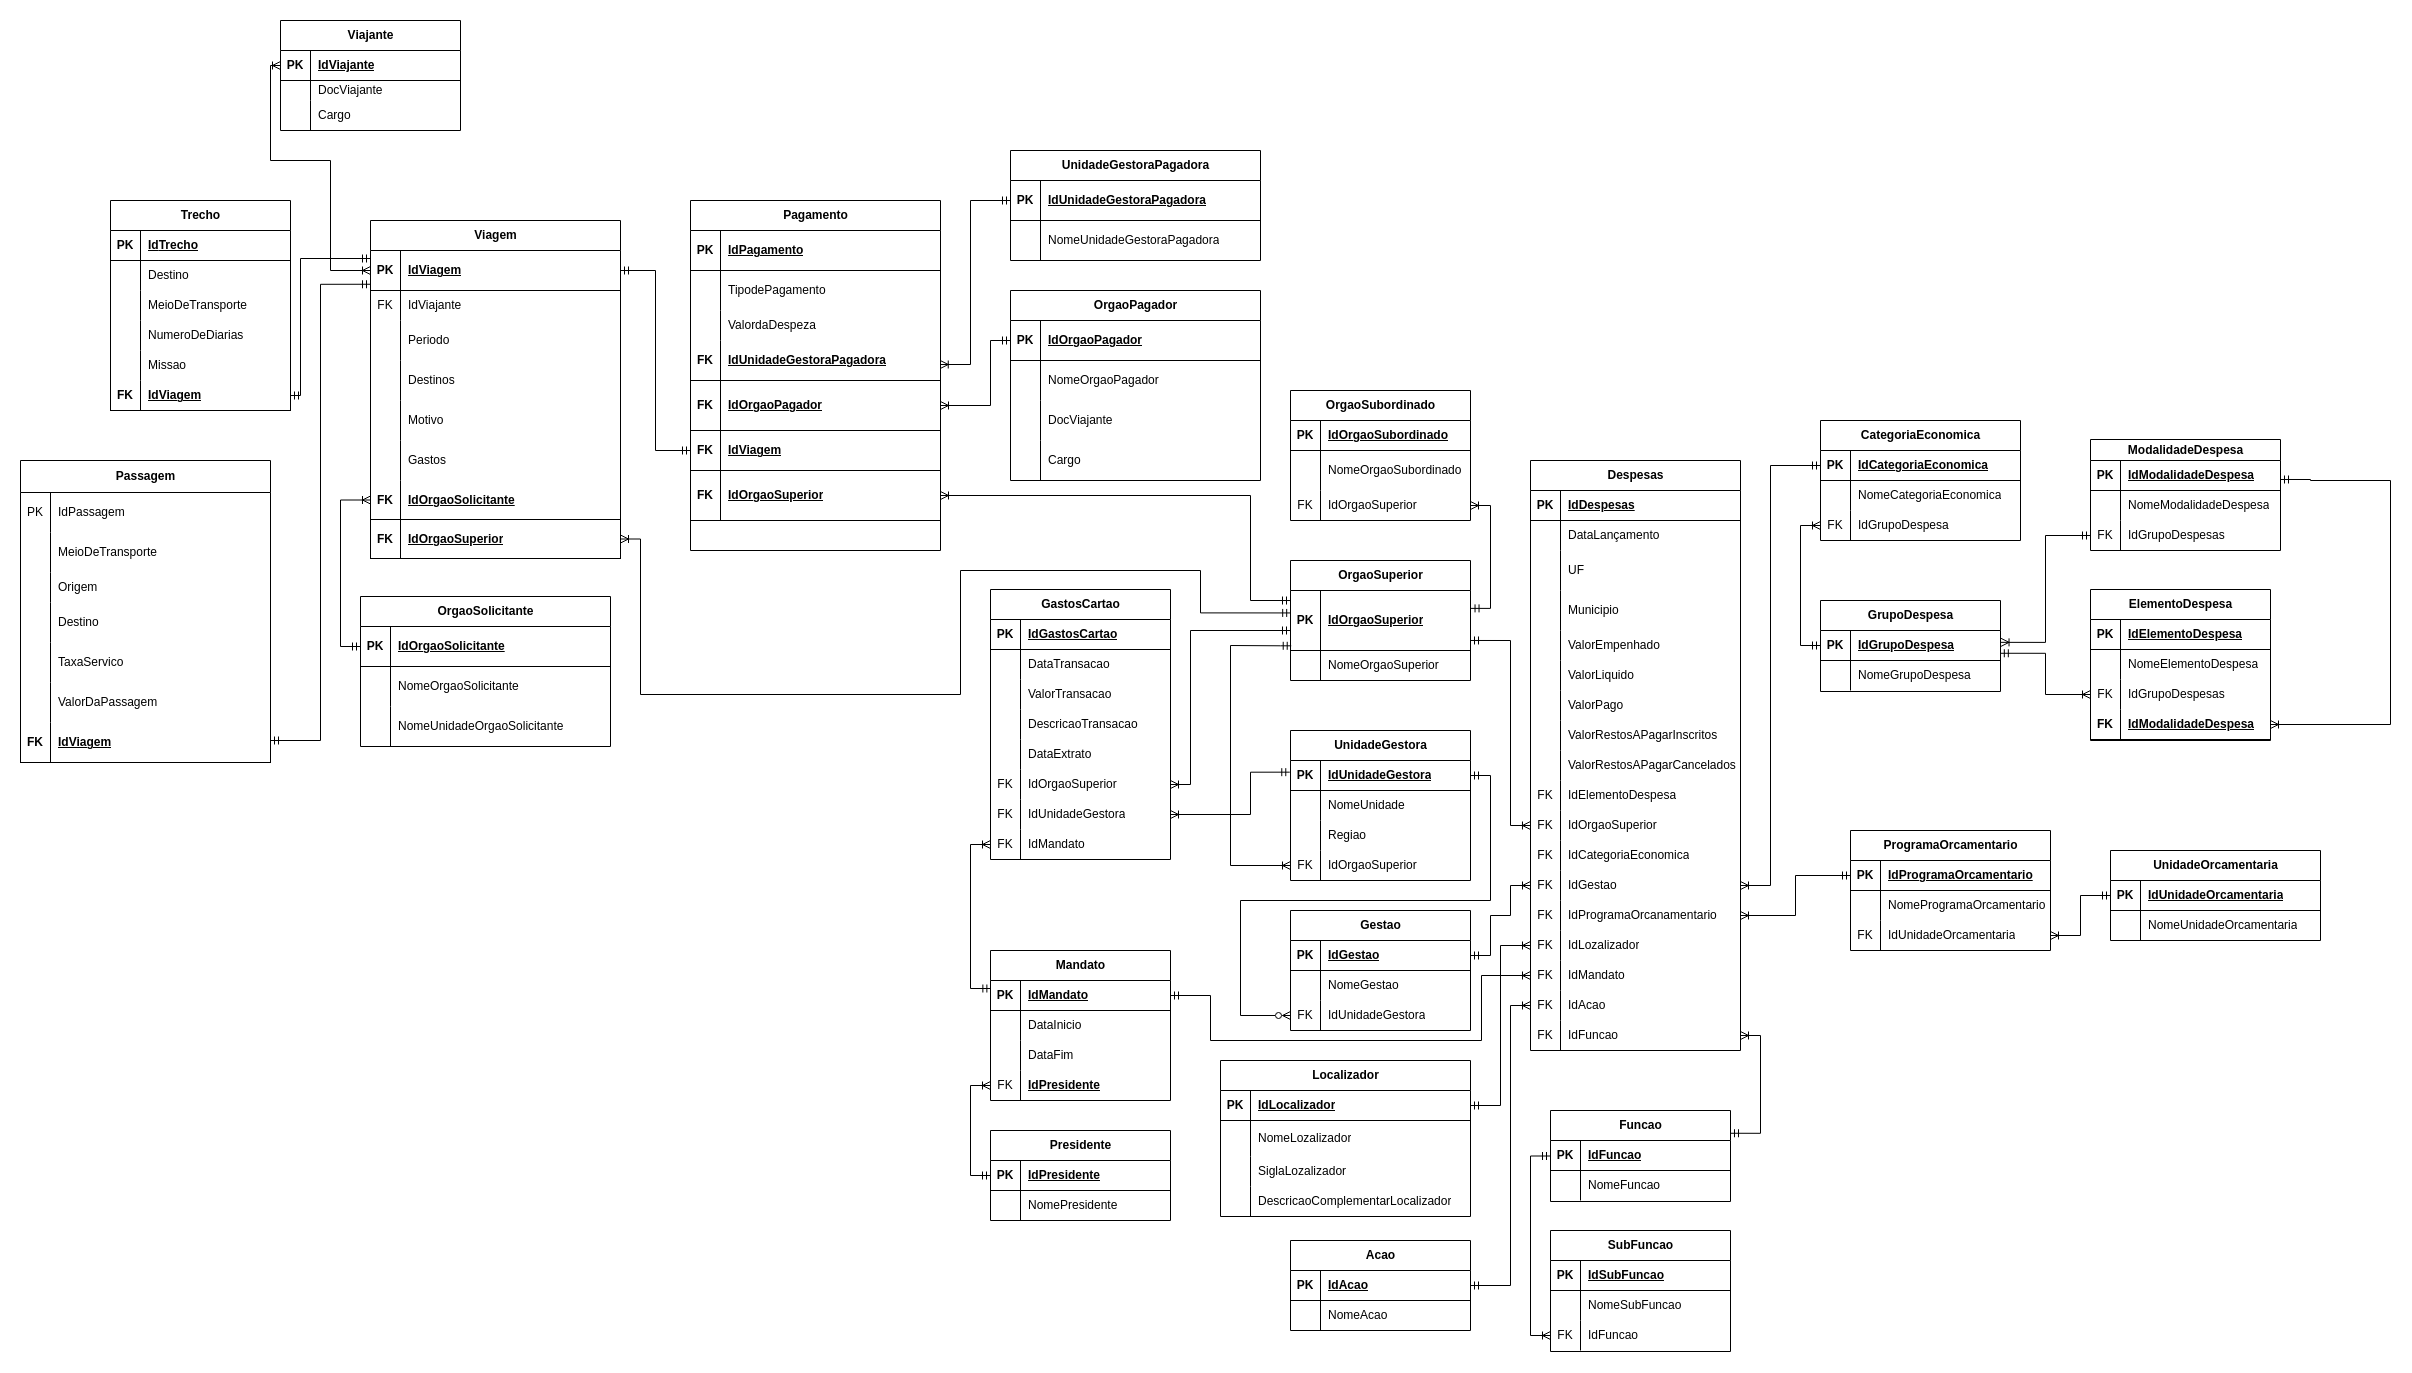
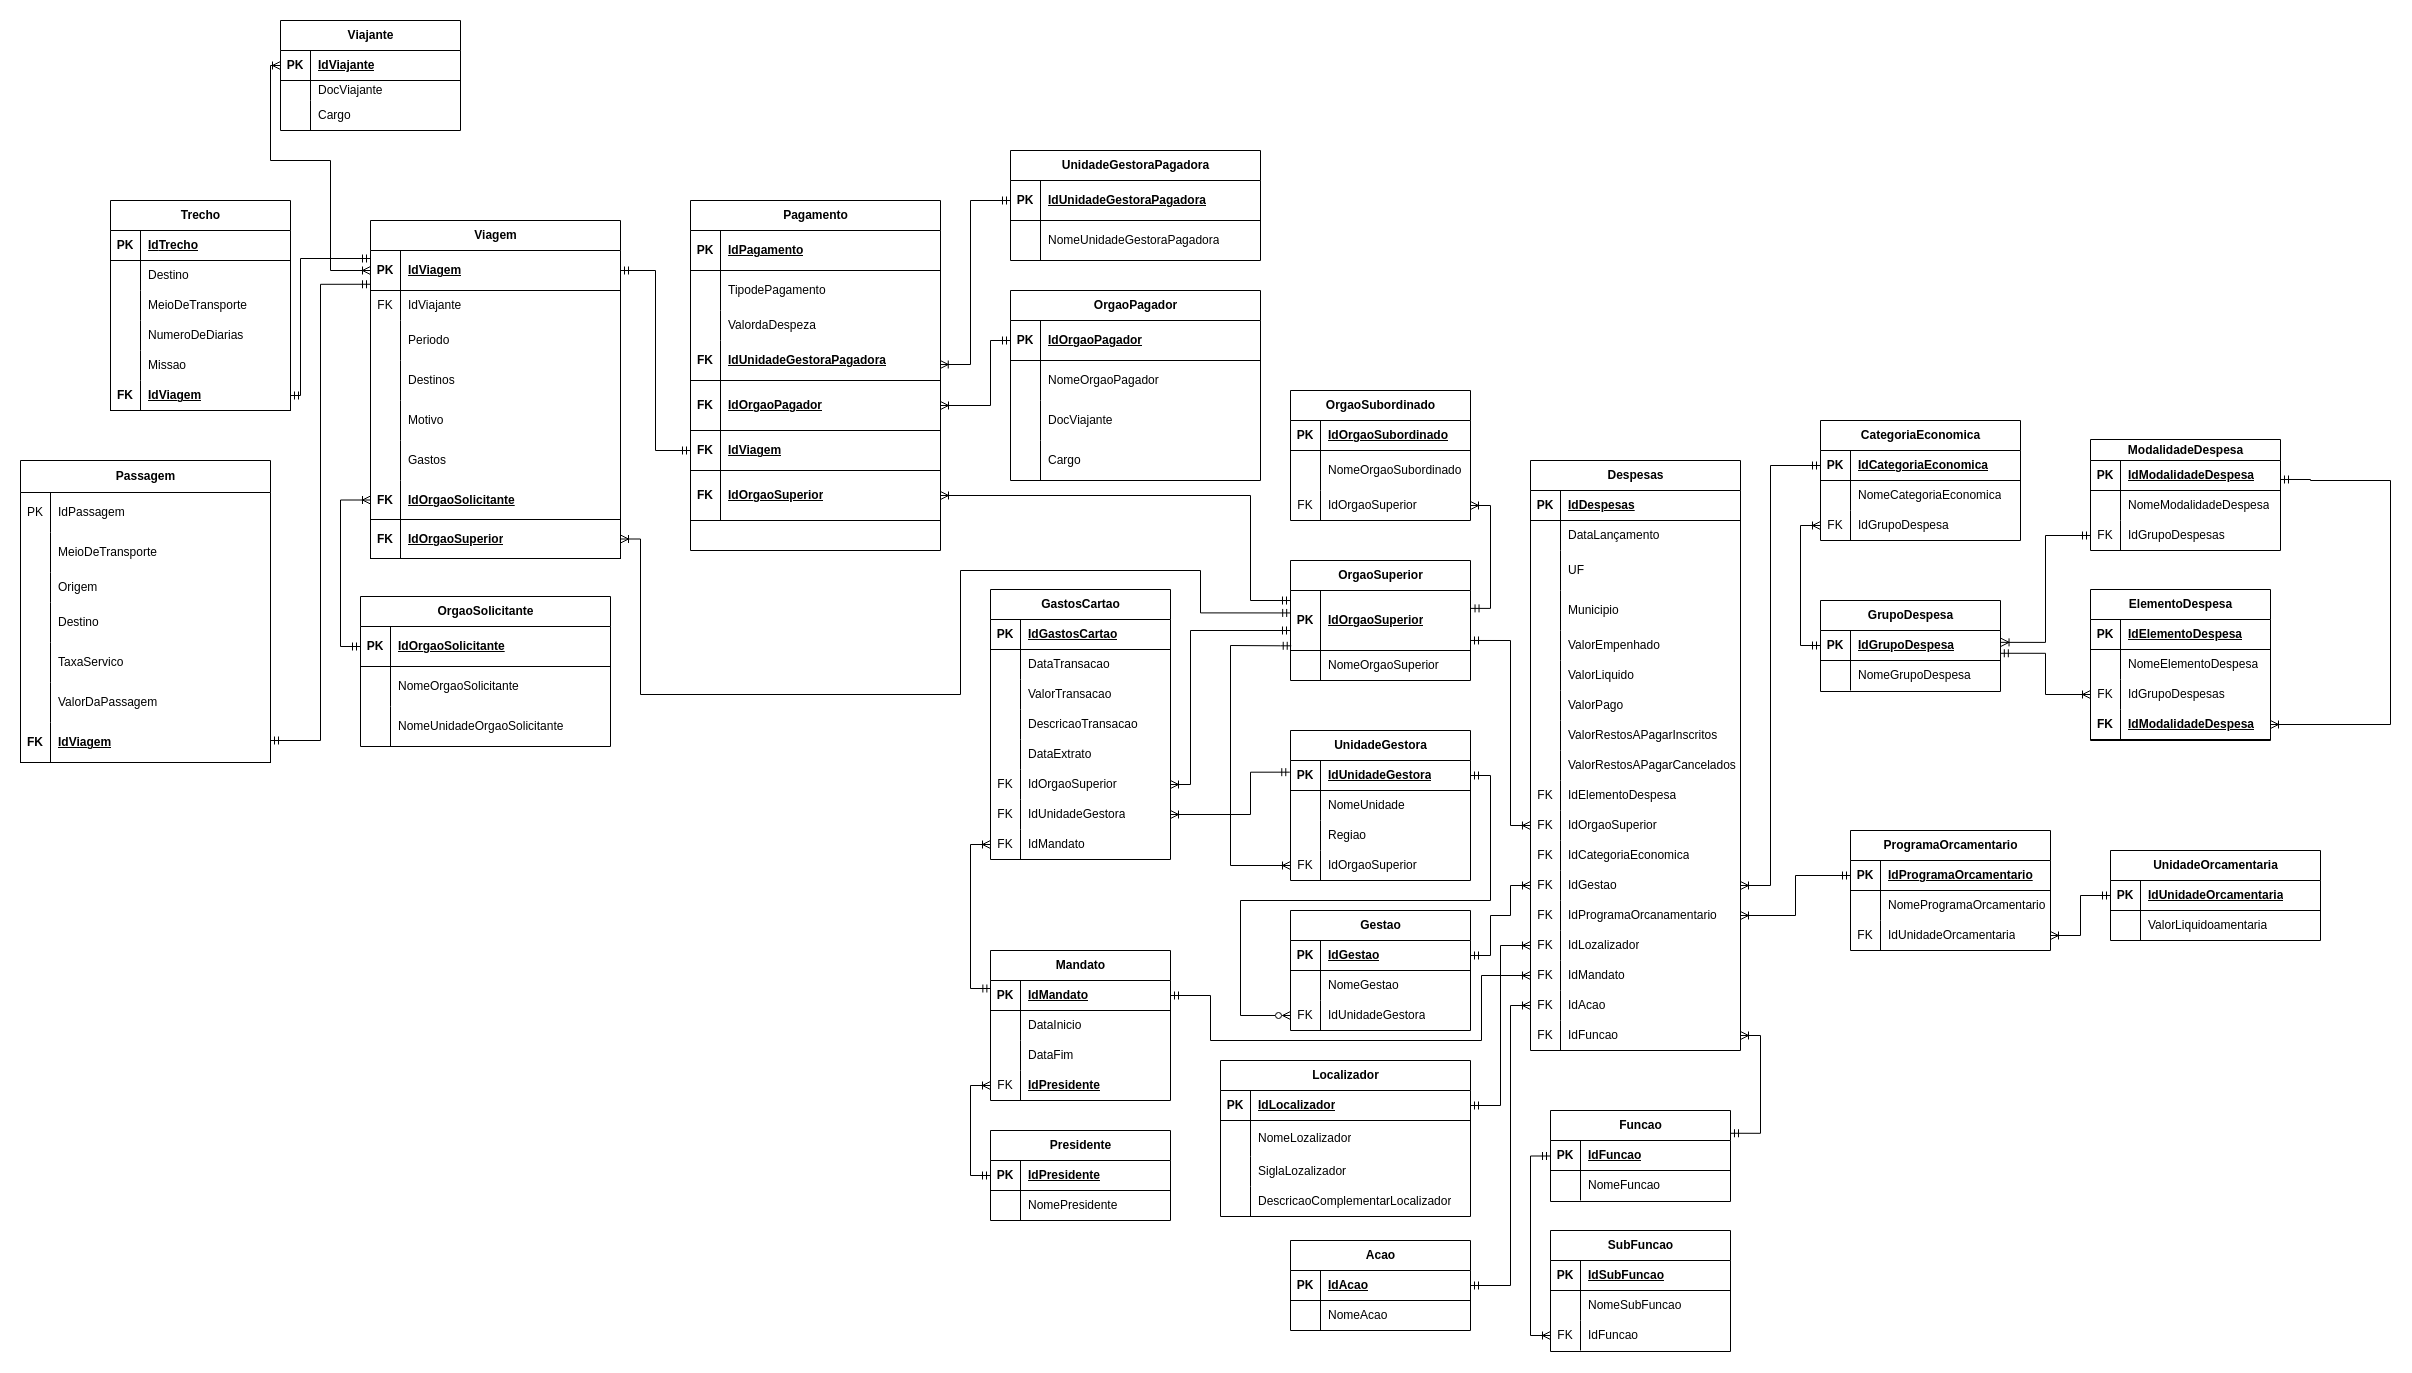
node "NomeUnidadeOrcamentaria": label "NomeUnidadeOrcamentaria" -> "ValorLiquidoamentaria"
